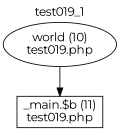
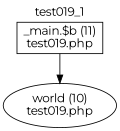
edge "world (10) test019.php" -> "_main.$b (11) test019.php": reversed
